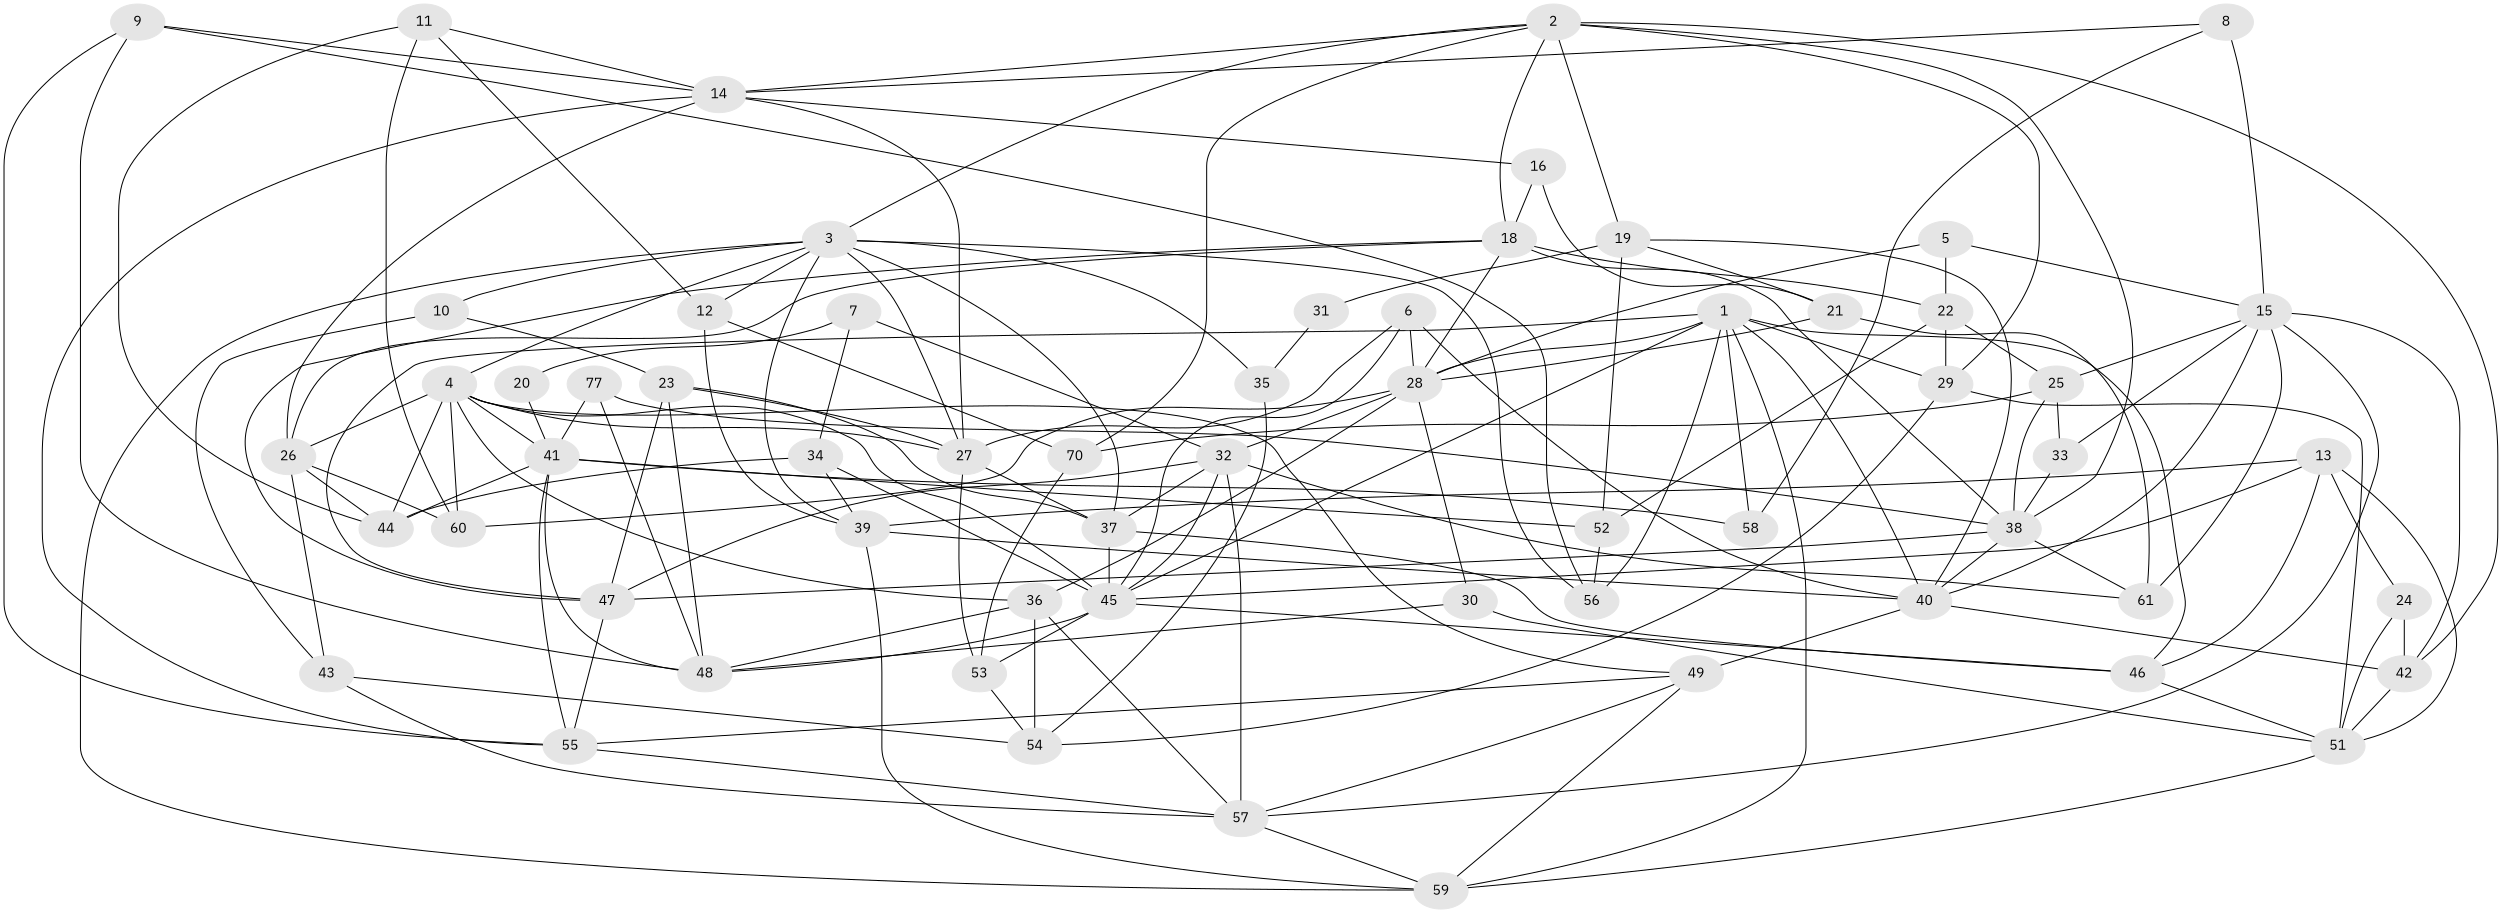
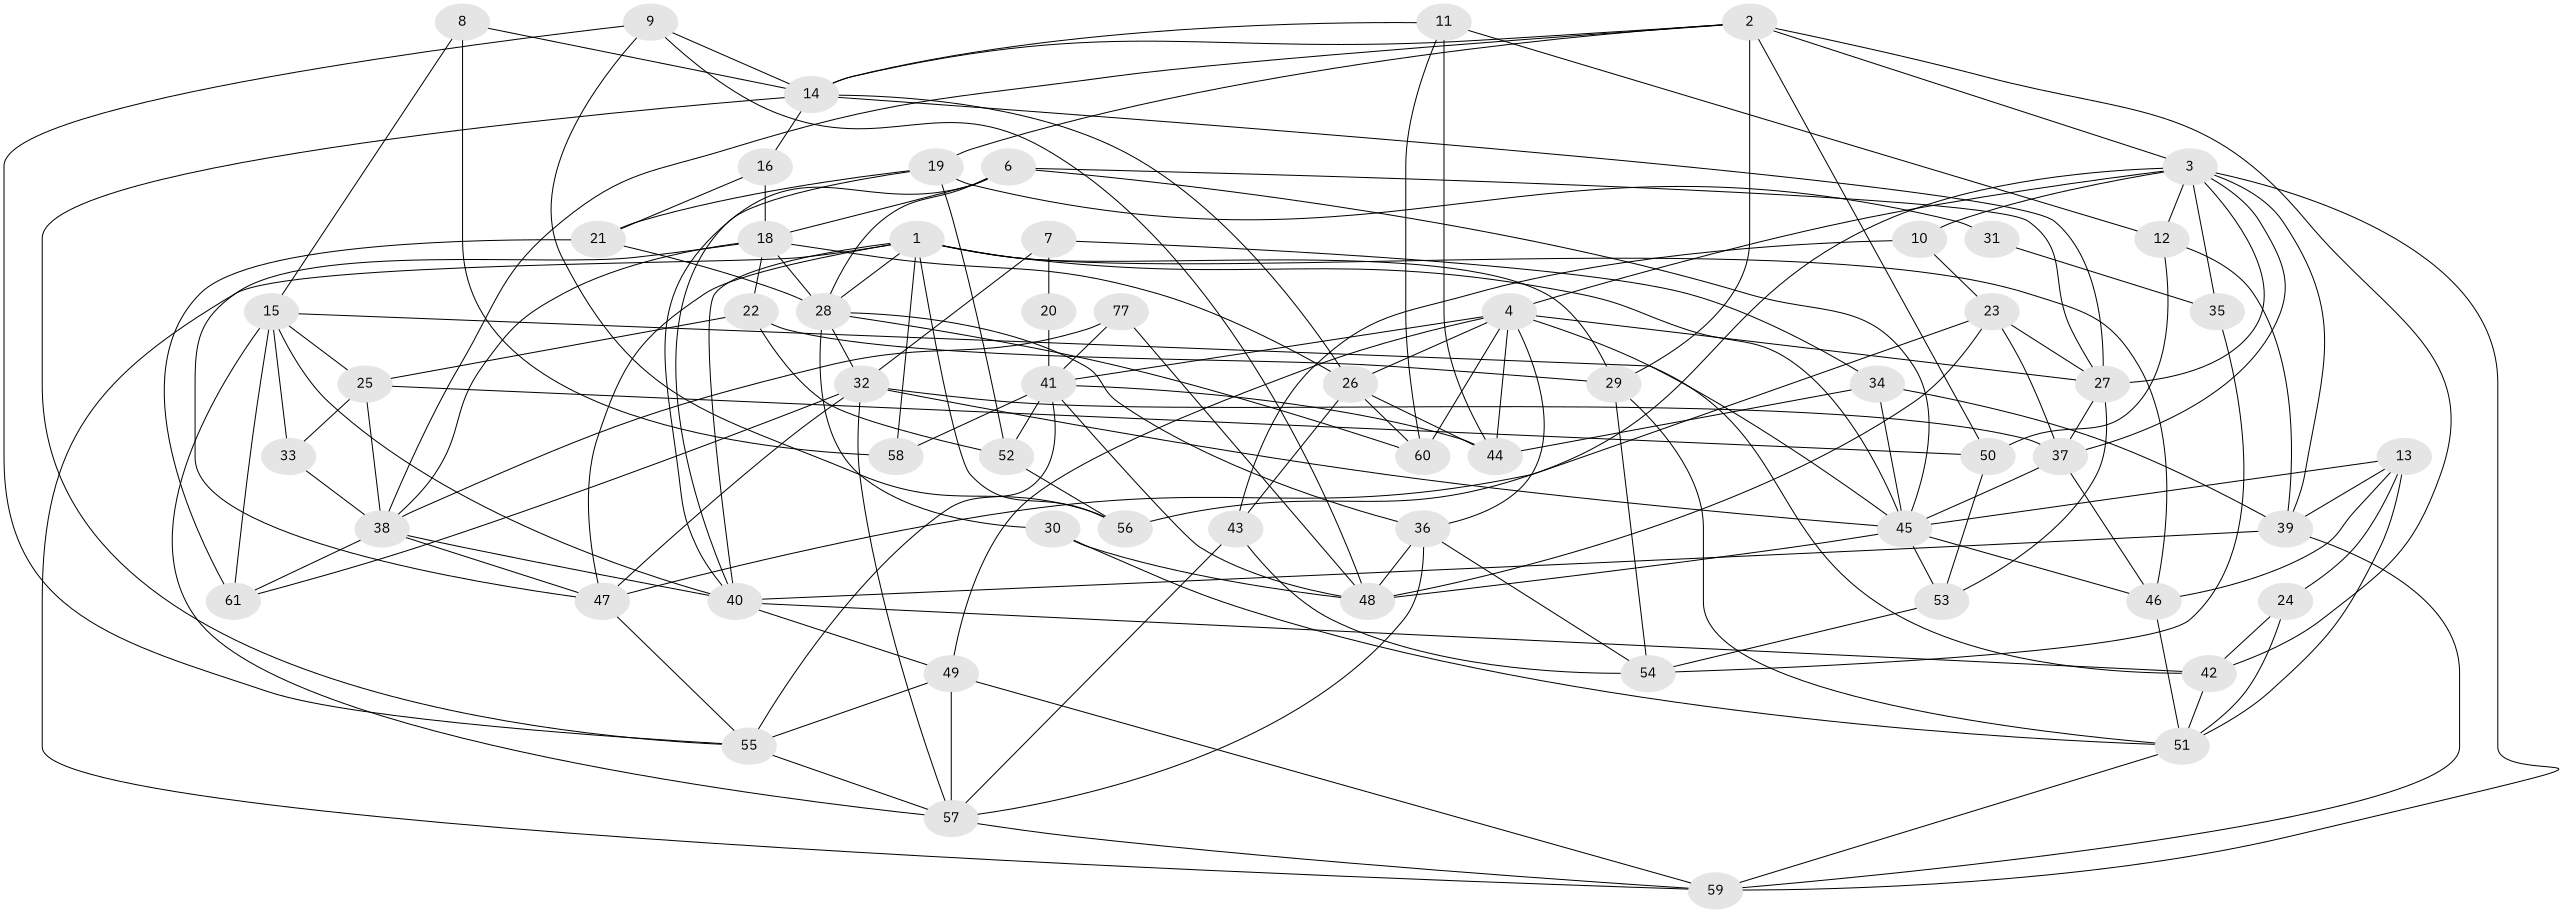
edge "2" -- "18": now "6" -- "18"
node "5": removed
node "70": label "70" -> "50"
